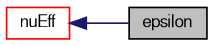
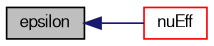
edge "epsilon" -> "nuEff": reversed
